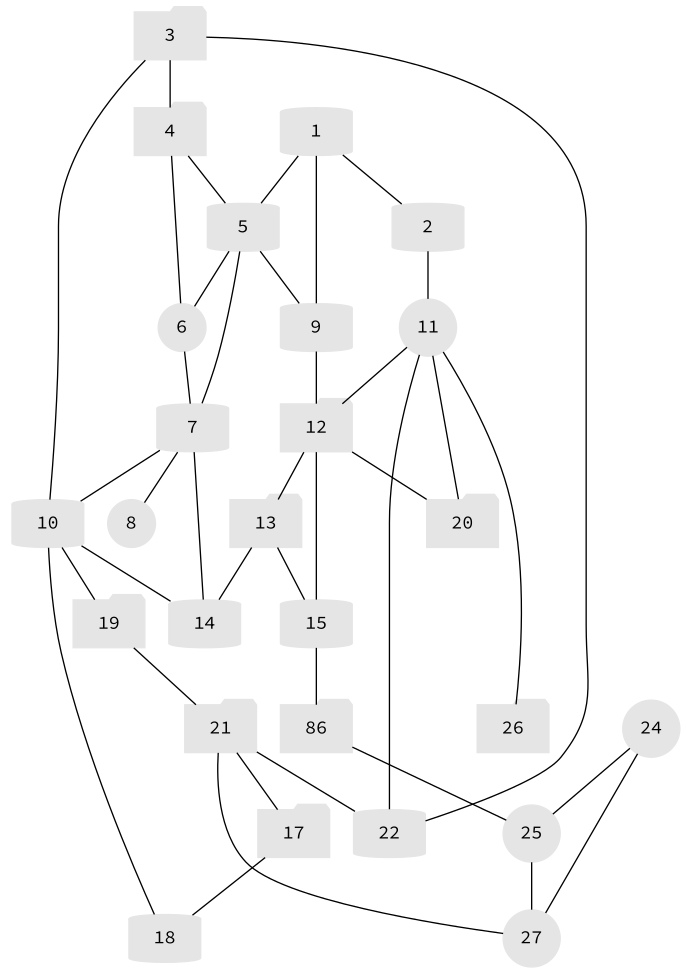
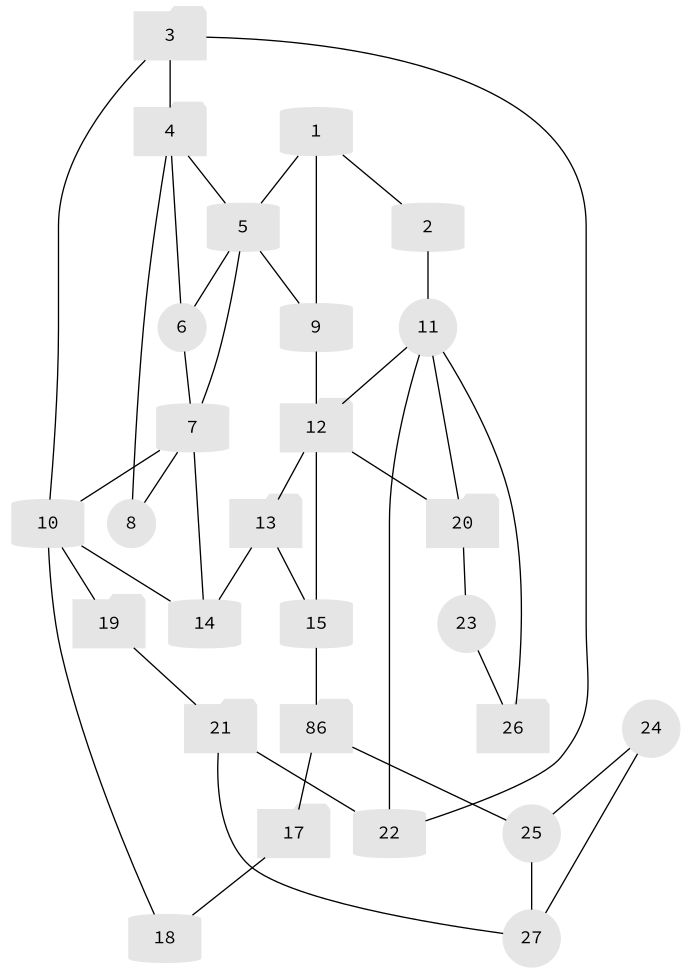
edge "4" -- "8": added
node "23": added
edge "21" -- "17": now "86" -- "17"
